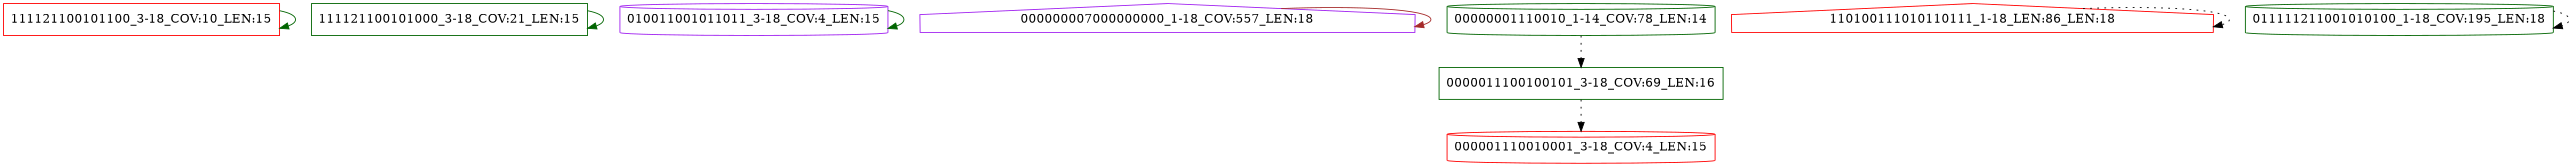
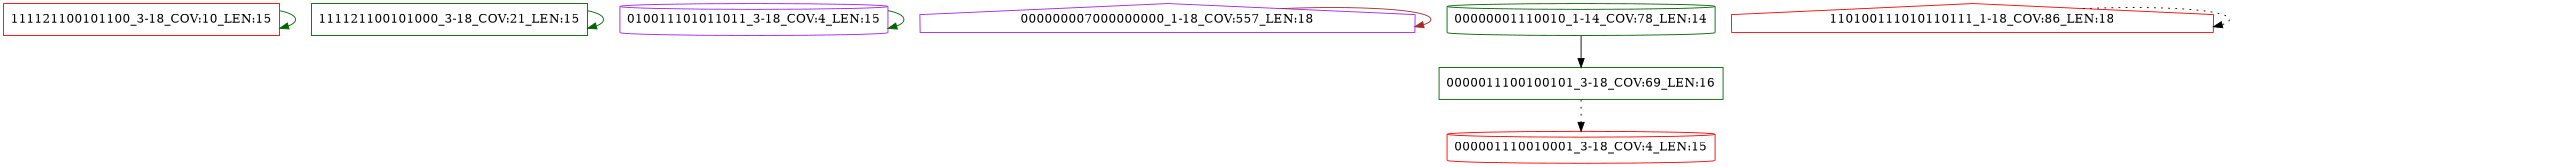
node "010011001011011_3-18_COV:4_LEN:15": label "010011001011011_3-18_COV:4_LEN:15" -> "010011101011011_3-18_COV:4_LEN:15"
node "110100111010110111_1-18_LEN:86_LEN:18": label "110100111010110111_1-18_LEN:86_LEN:18" -> "110100111010110111_1-18_COV:86_LEN:18"
node "011111211001010100_1-18_COV:195_LEN:18": removed
edge "00000001110010_1-14_COV:78_LEN:14" -> "0000011100100101_3-18_COV:69_LEN:16": style dotted -> solid
